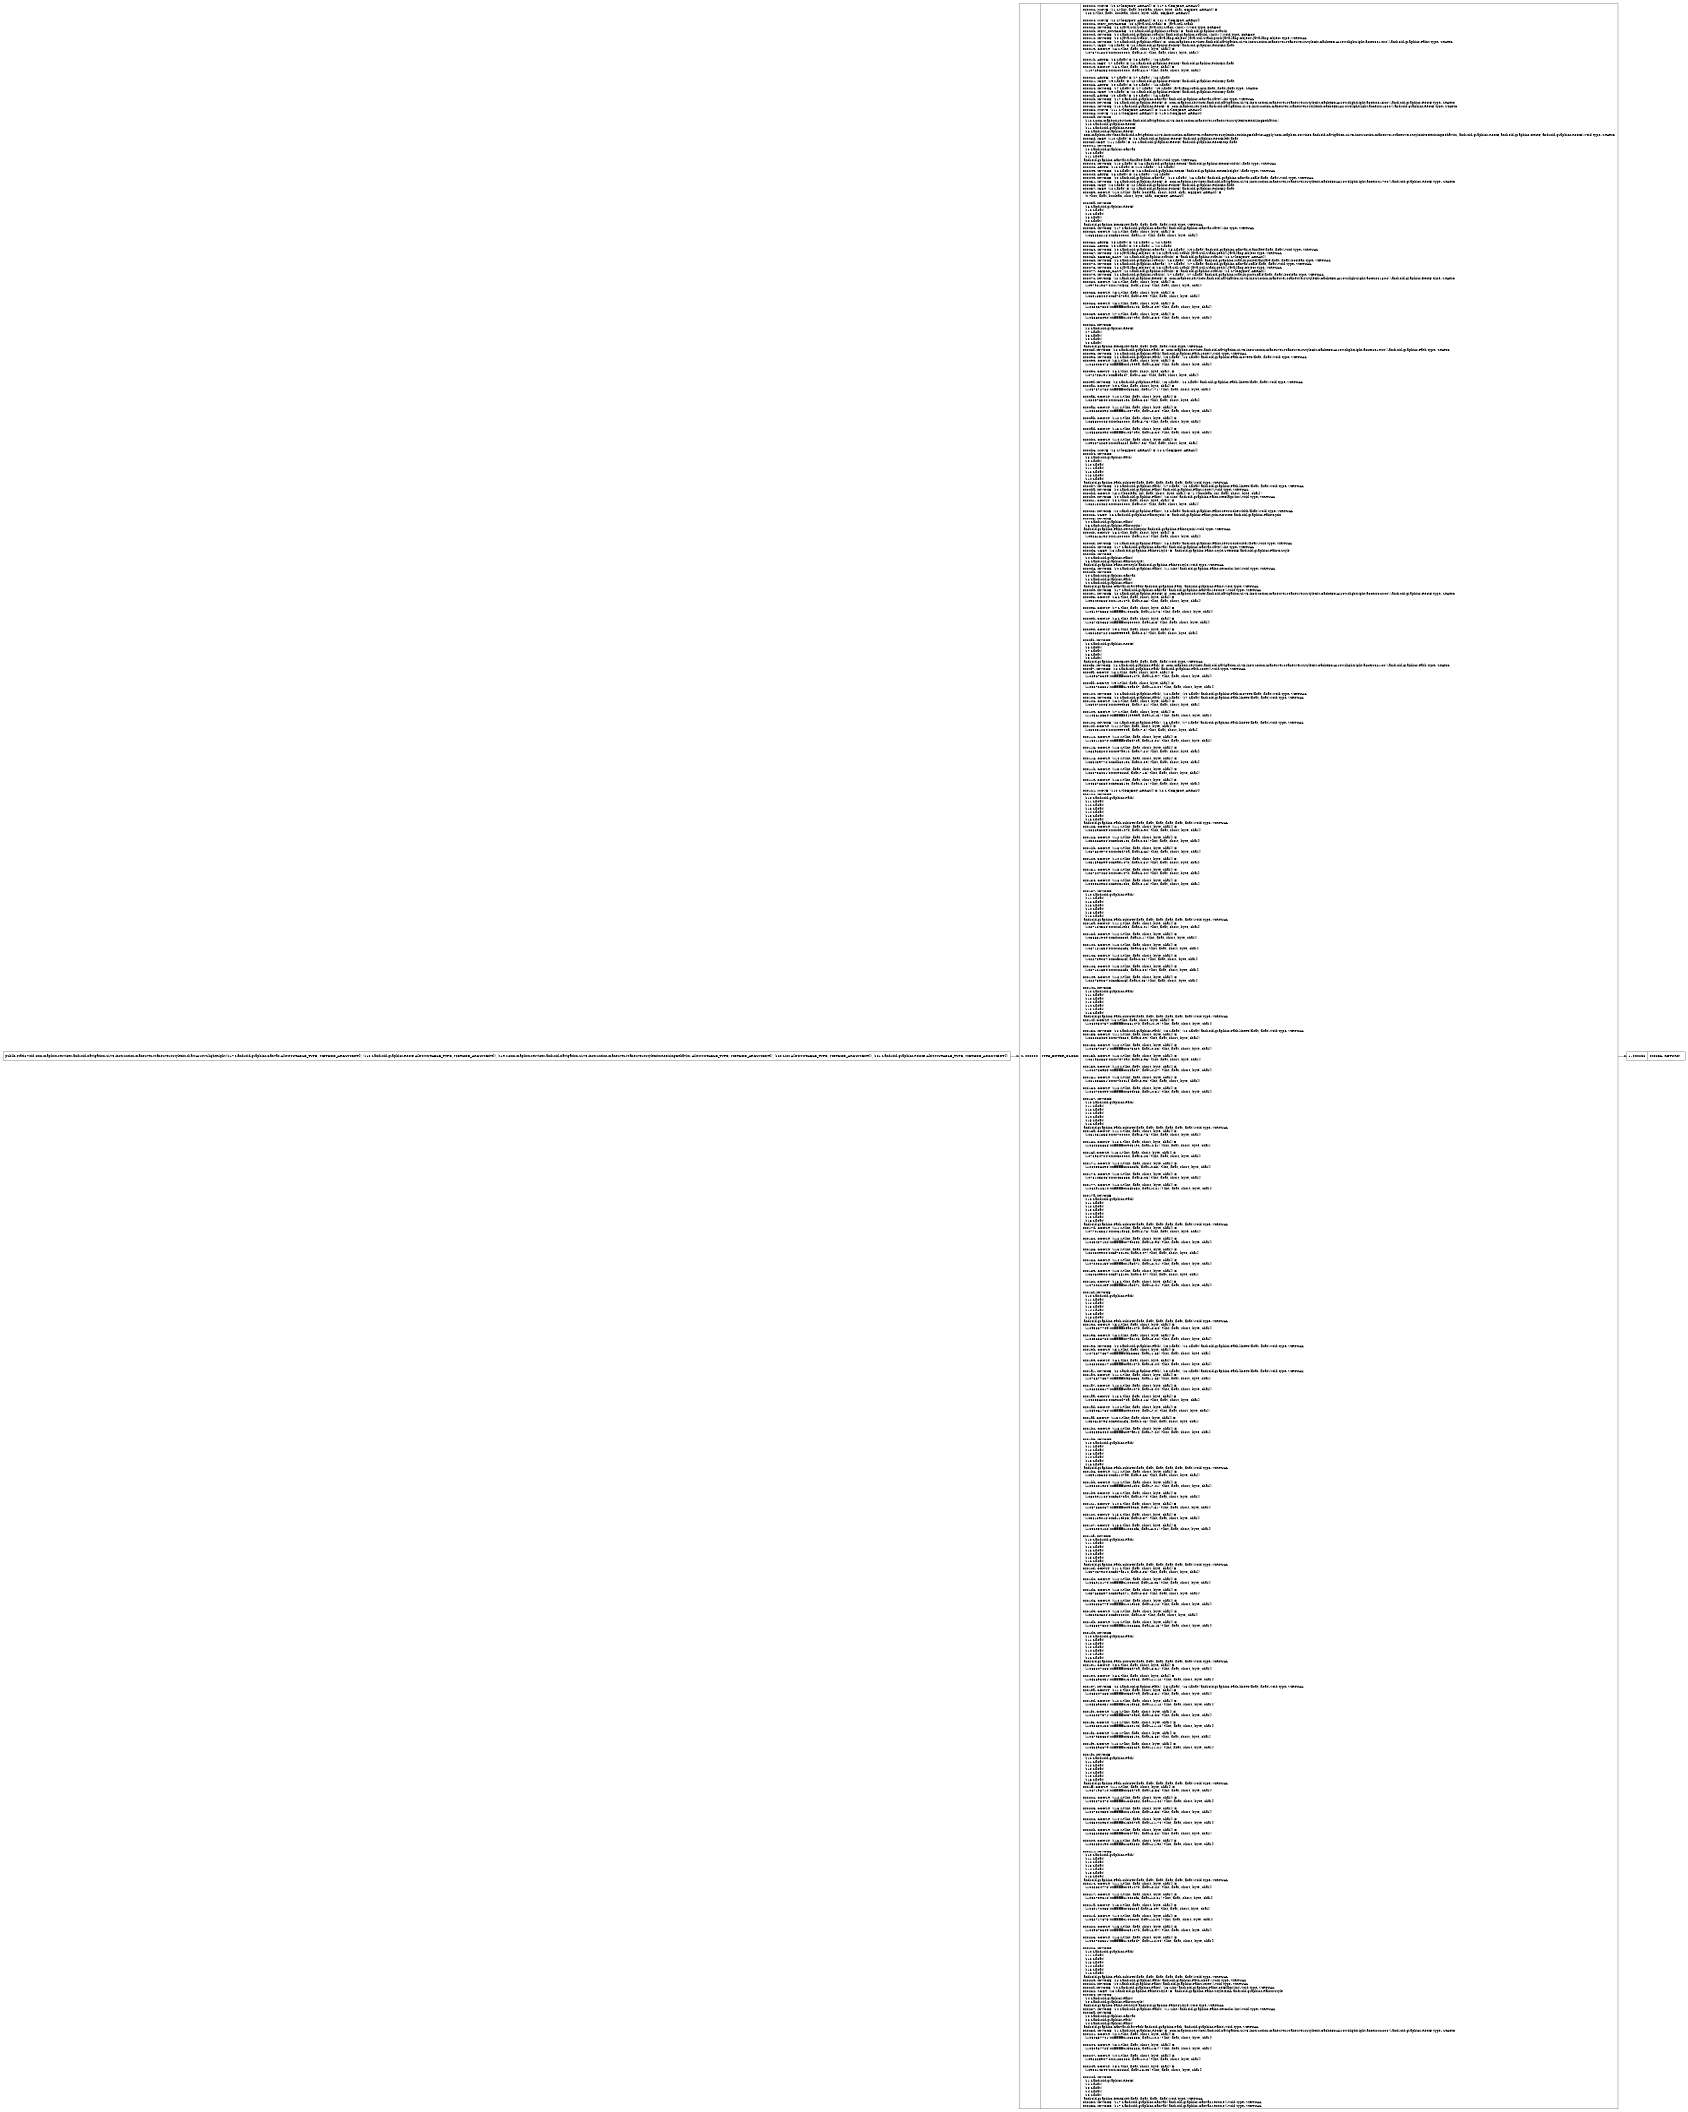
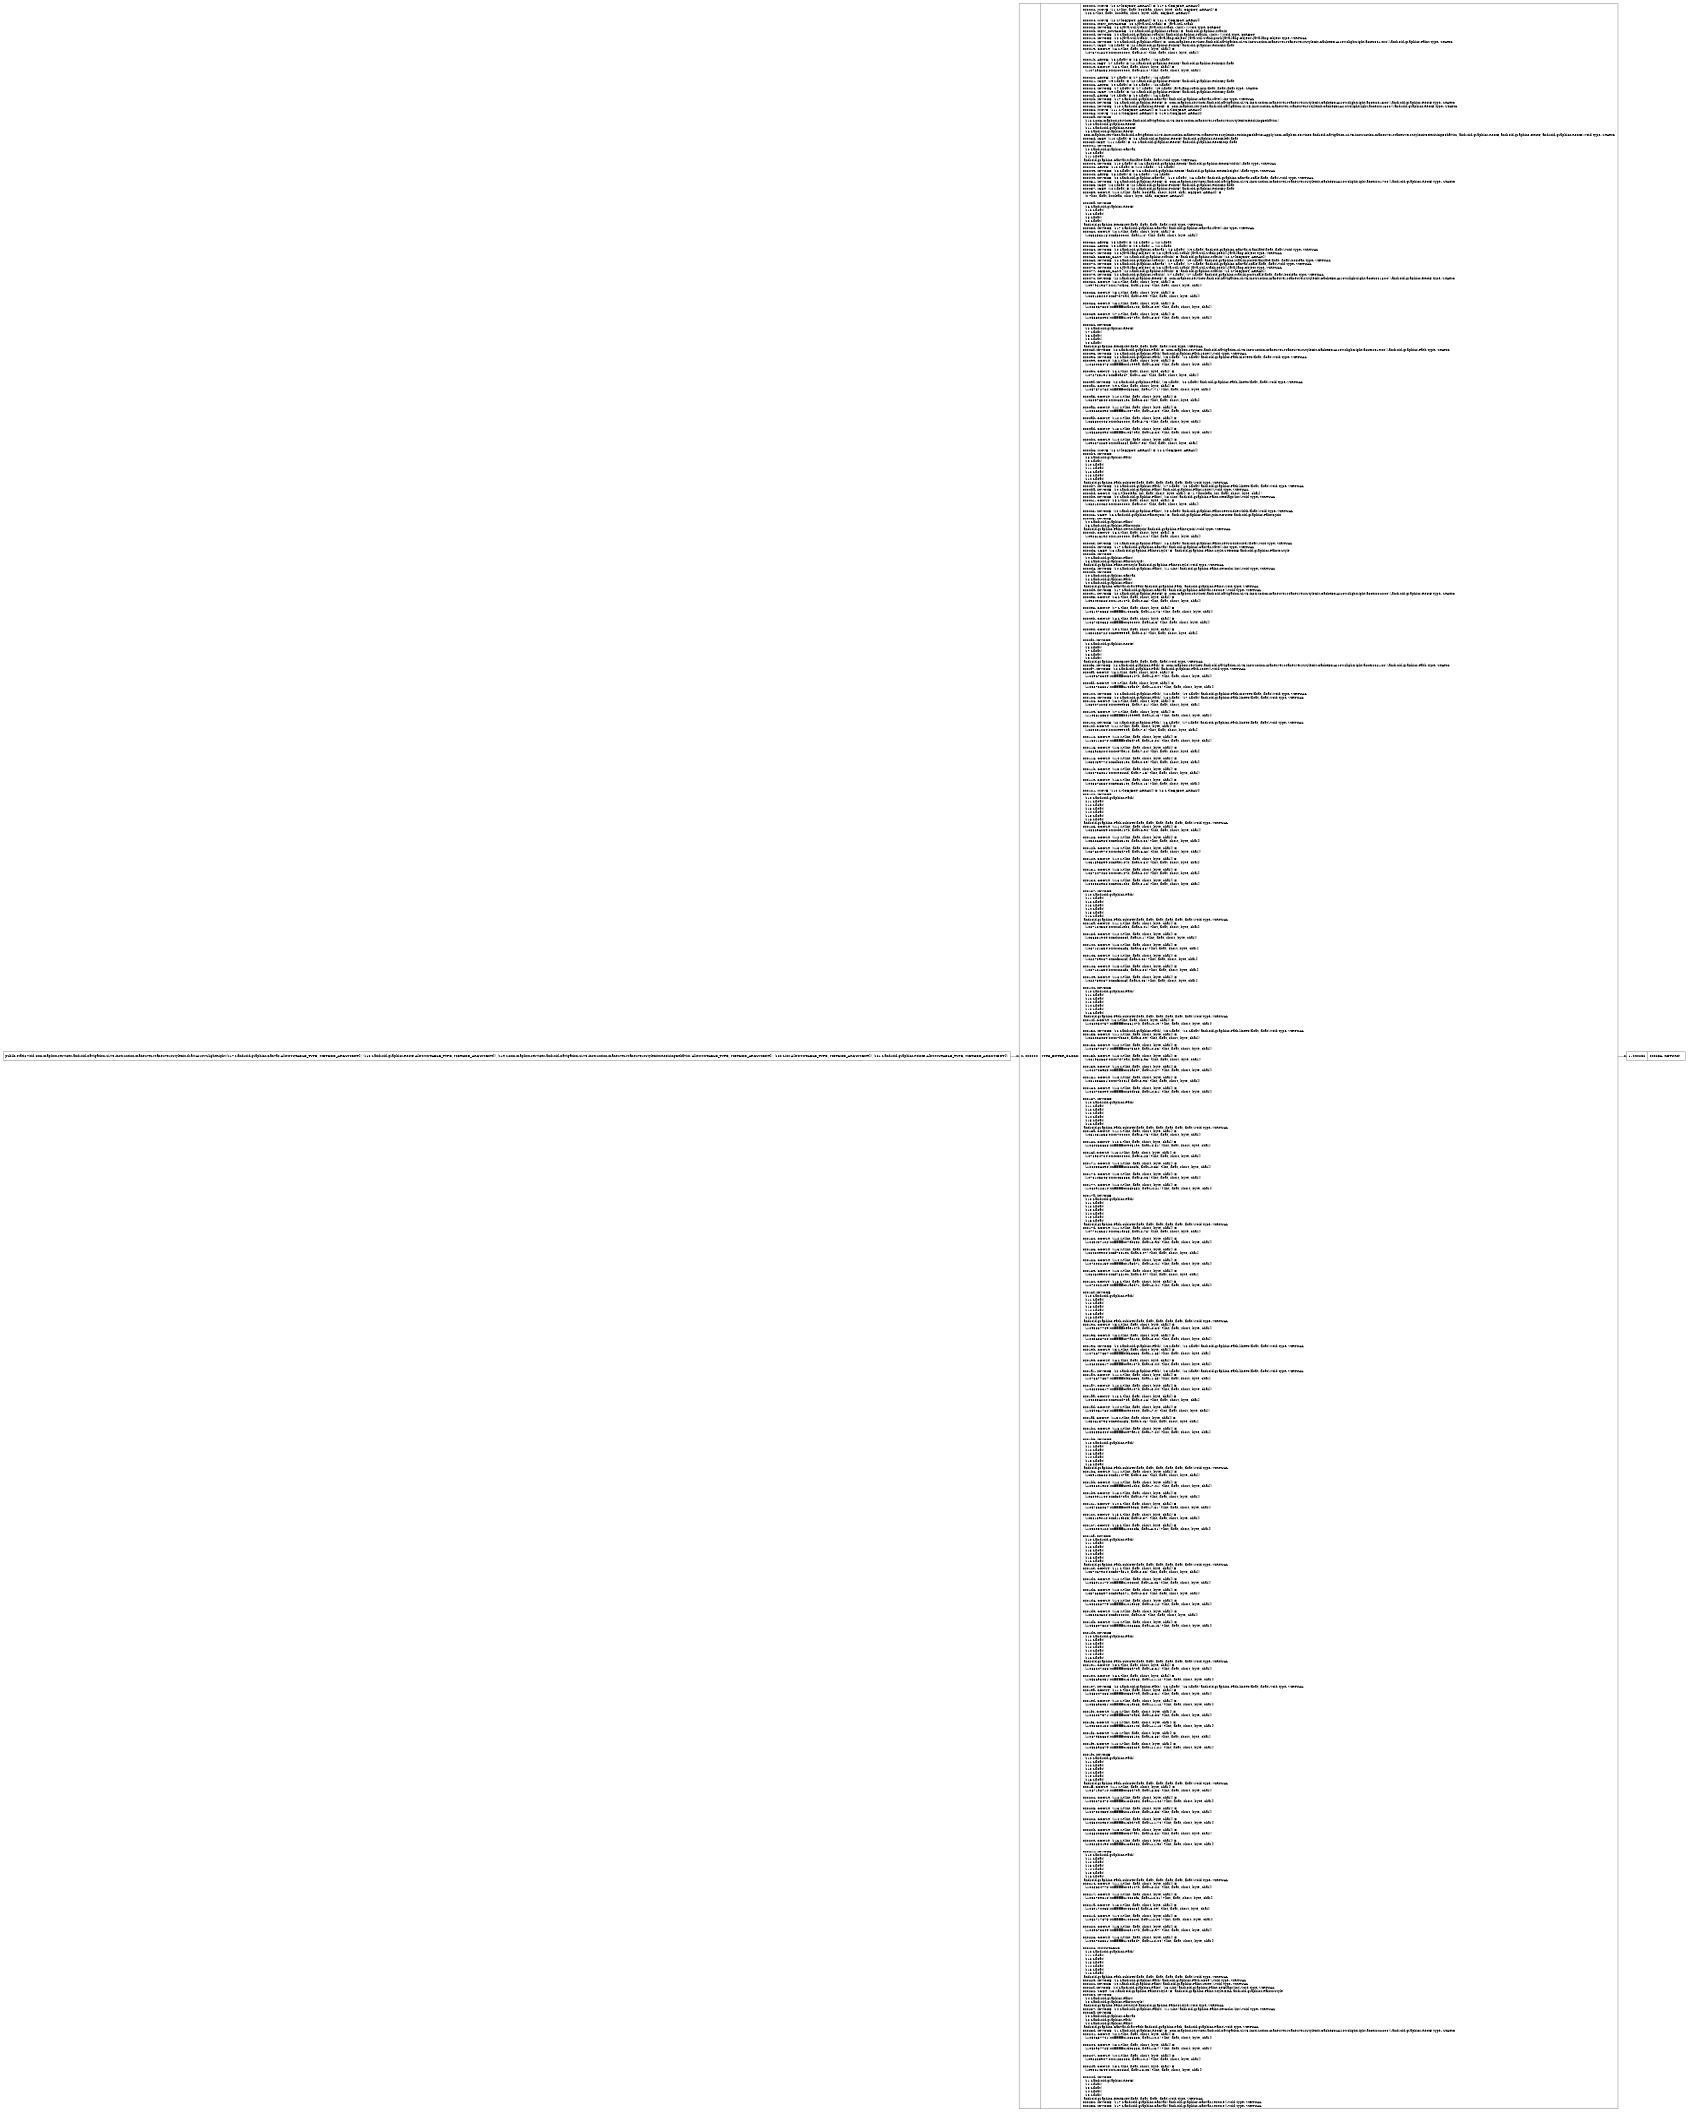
node "0: 0x0000": text "0x0226: INVOKE" -> "0x0226: IMMUTABLE"
